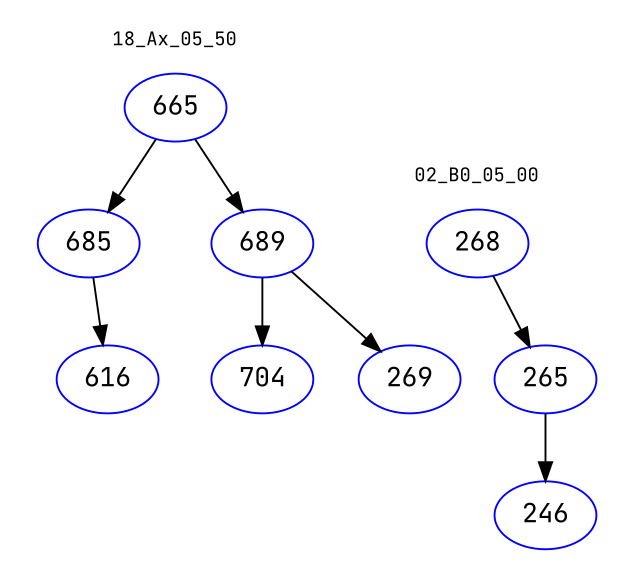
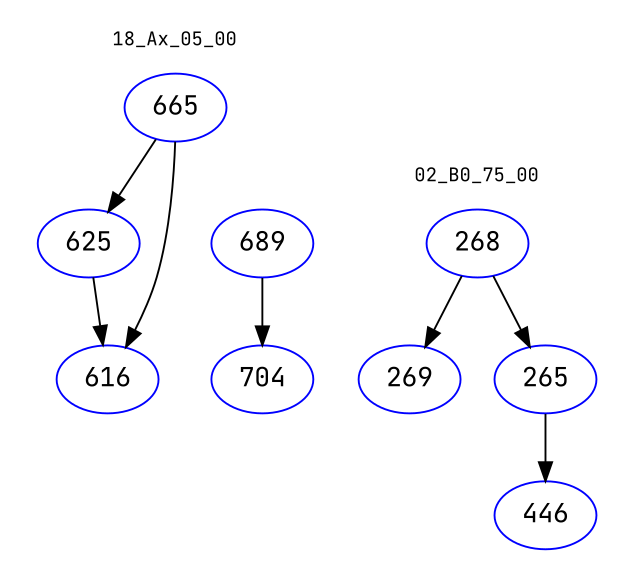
cluster "18_Ax_05_50": label "18_Ax_05_50" -> "18_Ax_05_00"
edge "665" -> "689": now "665" -> "616"
cluster "02_B0_05_00": label "02_B0_05_00" -> "02_B0_75_00"
node "685": label "685" -> "625"
edge "689" -> "269": now "268" -> "269"
node "246": label "246" -> "446"
